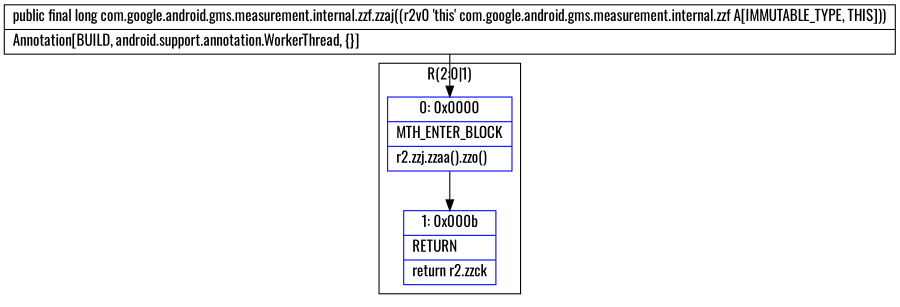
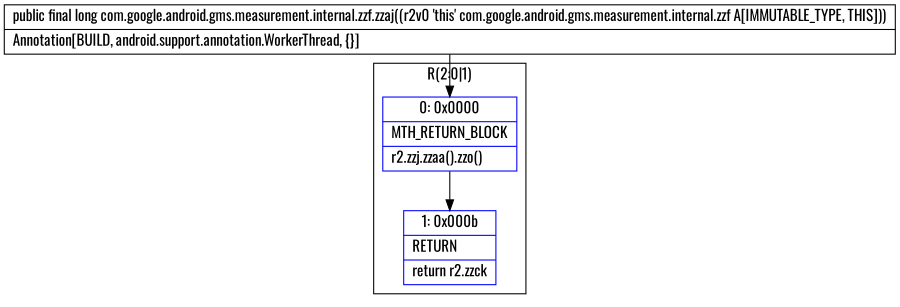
node "0: 0x0000": text "MTH_ENTER_BLOCK" -> "MTH_RETURN_BLOCK"
